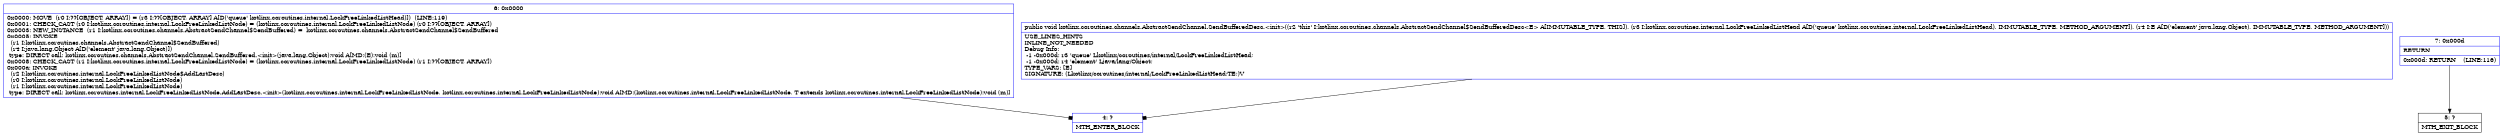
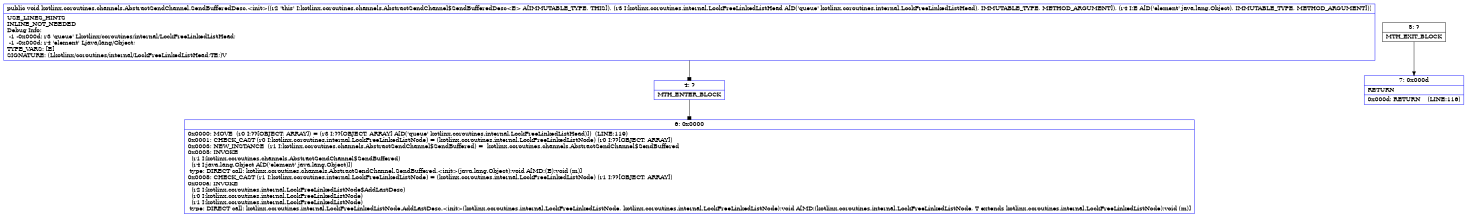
edge "7: 0x000d" -> "5: ?": reversed
edge "6: 0x0000" -> "4: ?": reversed
